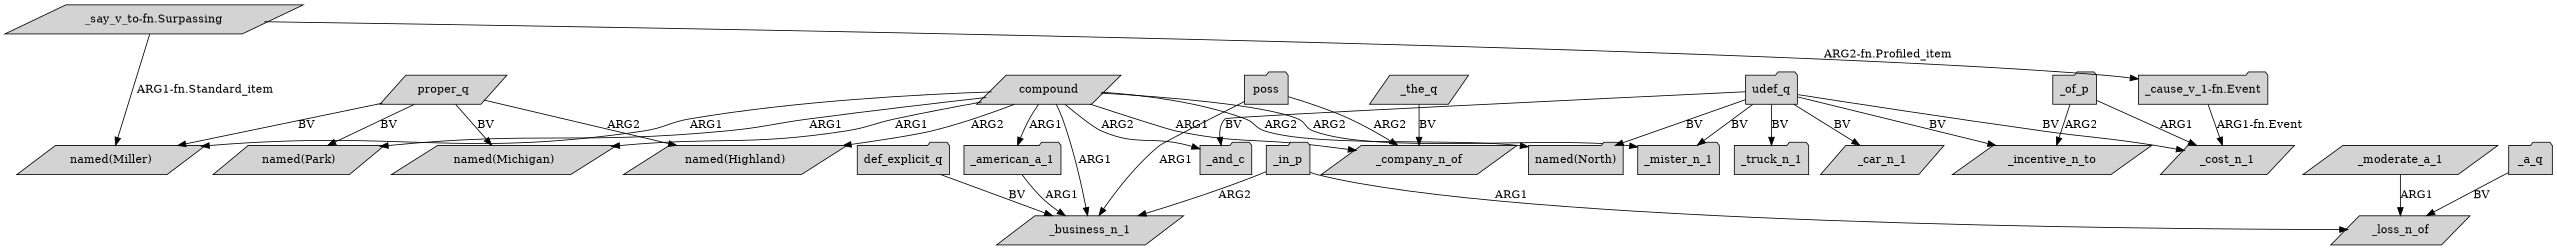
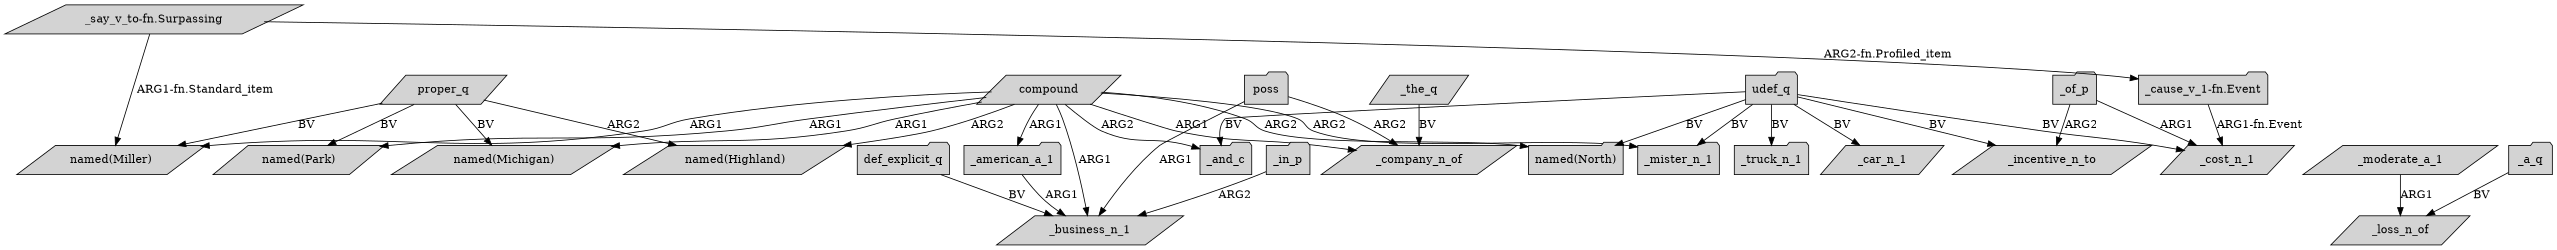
edge "_in_p" -> "_loss_n_of": removed, label "ARG1"
